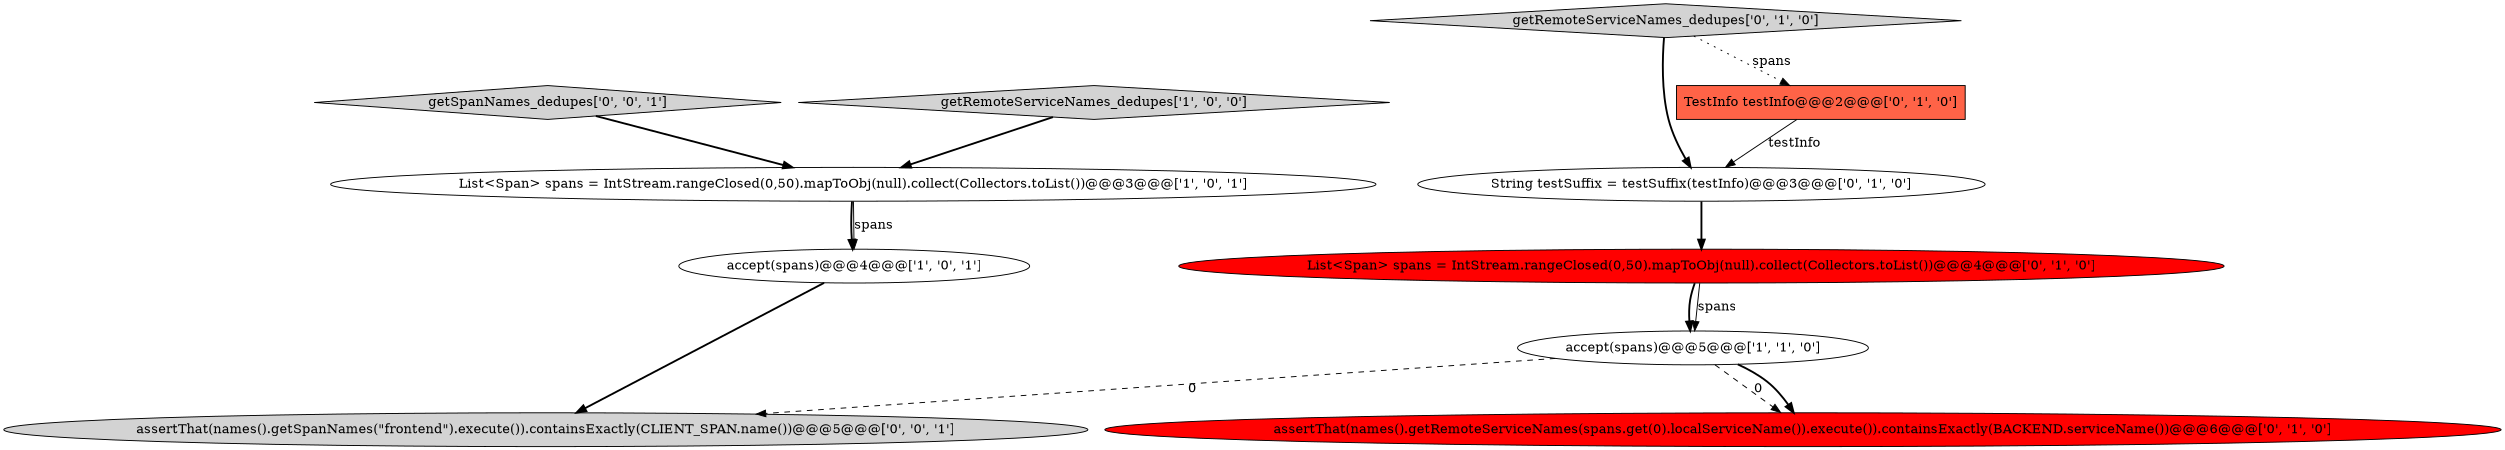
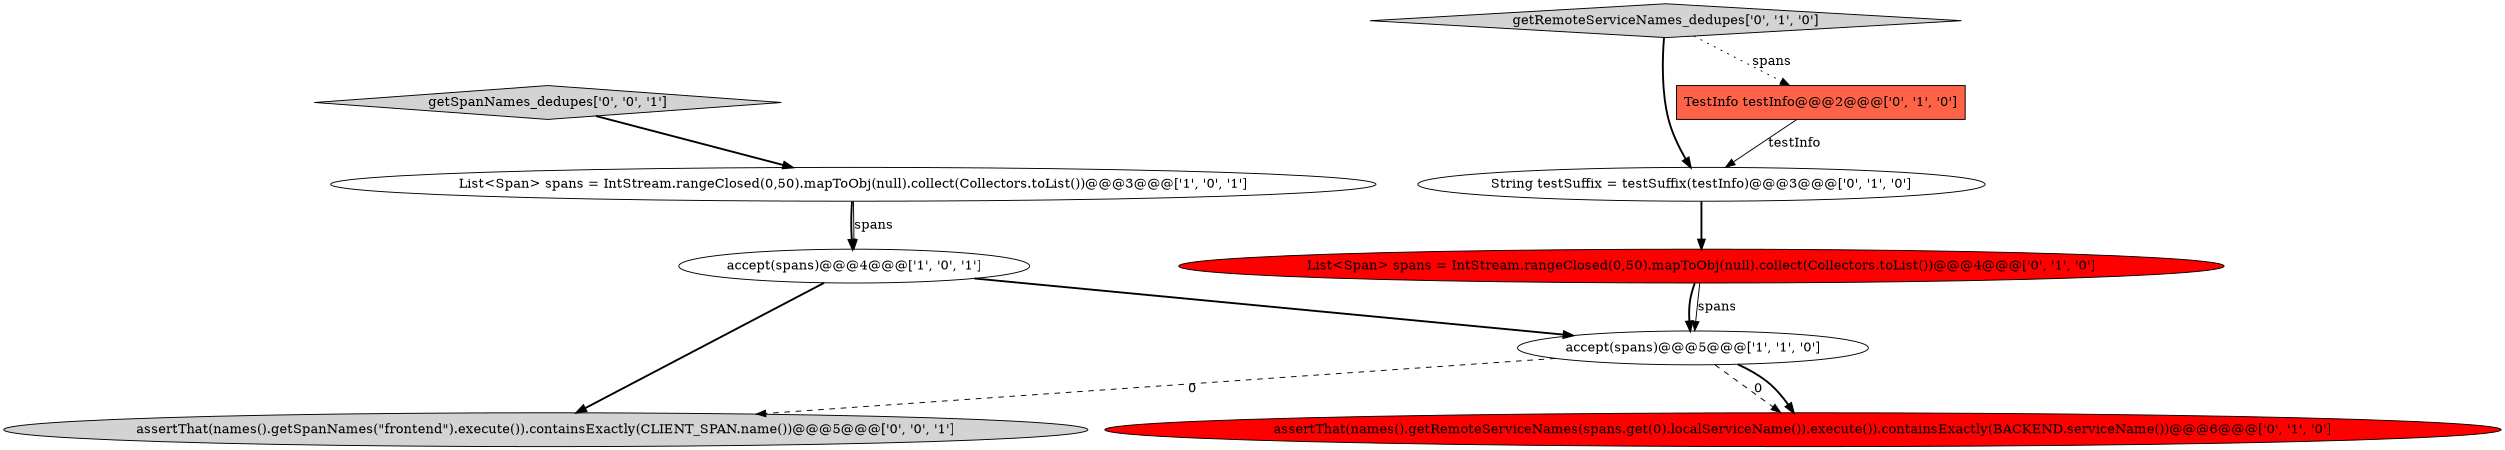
node "getRemoteServiceNames_dedupes['1', '0', '0']": removed
edge "accept(spans)@@@4@@@['1', '0', '1']" -> "accept(spans)@@@5@@@['1', '1', '0']": added
